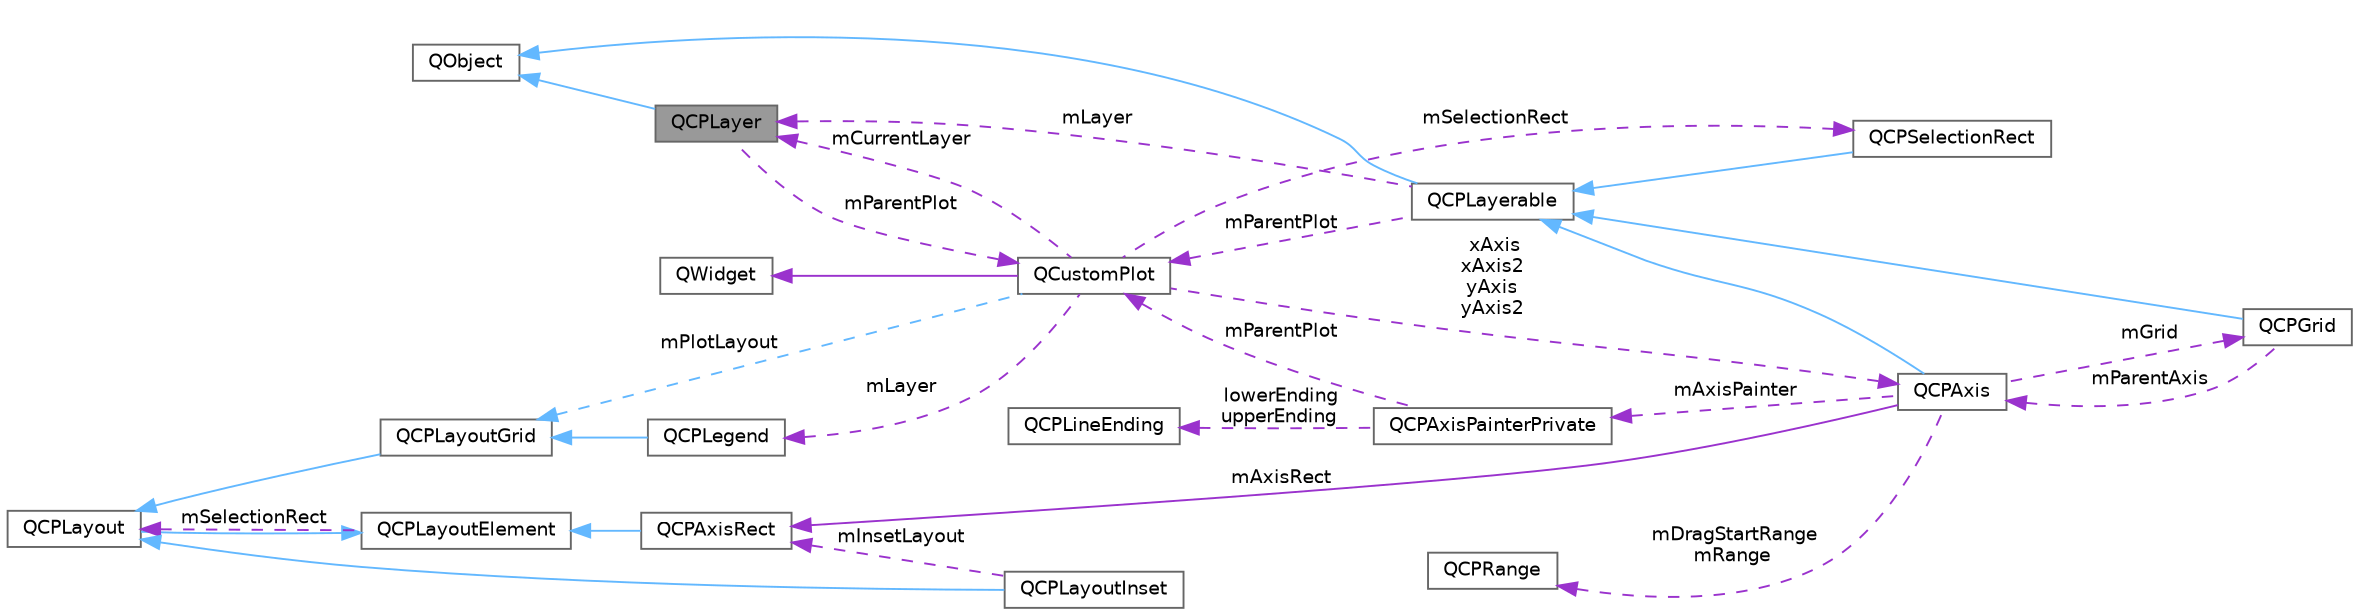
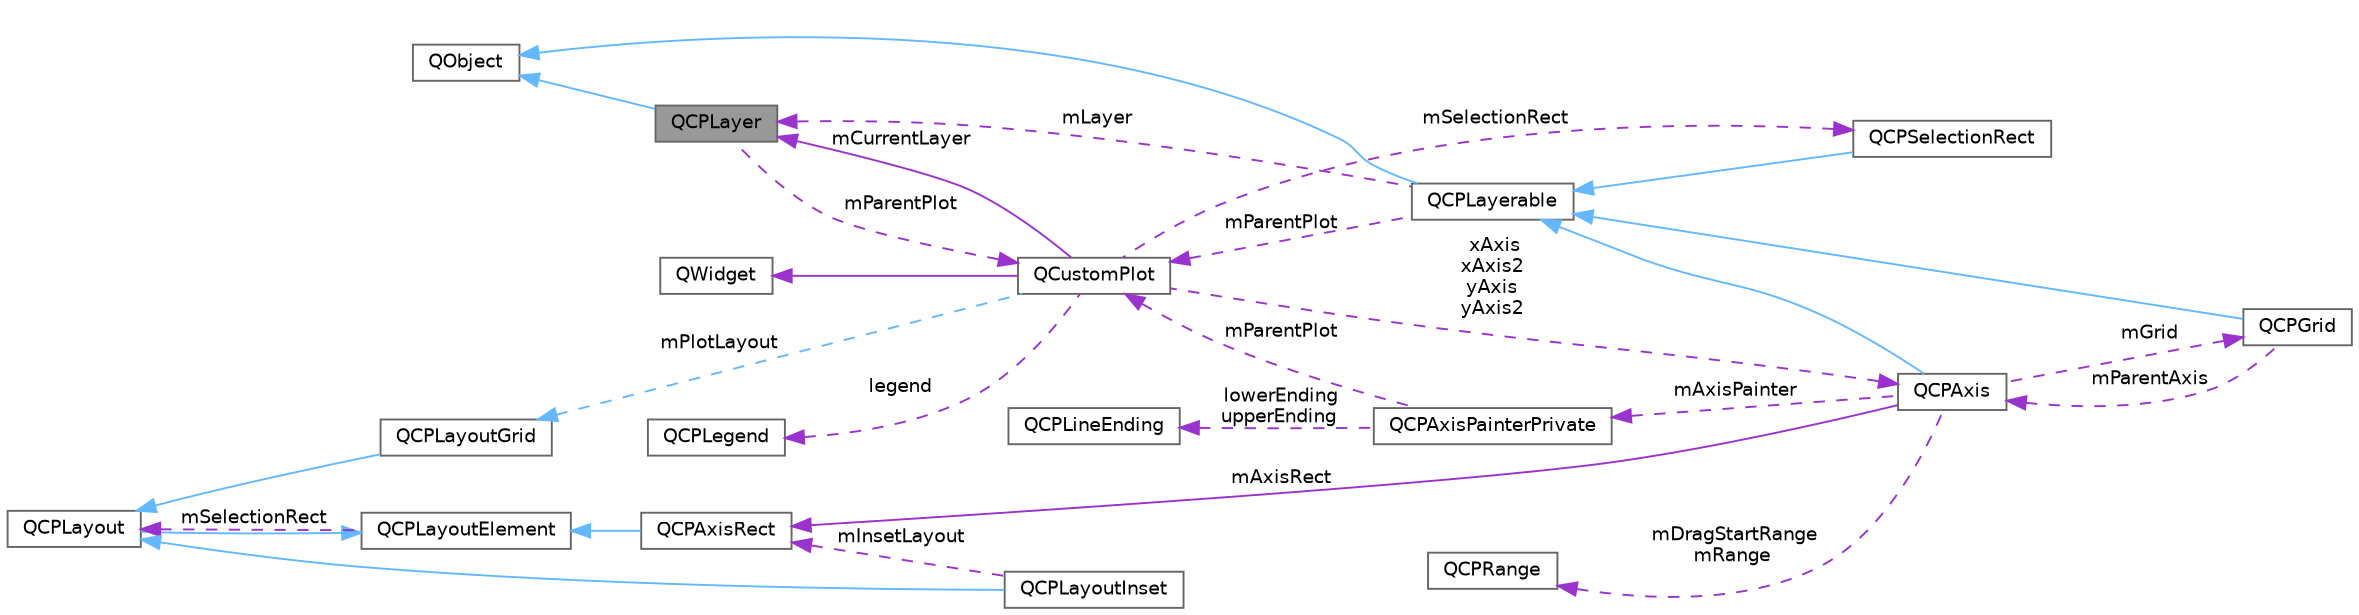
edge "QCustomPlot" -> "QCPLayer": style dashed -> solid
edge "QCustomPlot" -> "QCPLegend": label " mLayer" -> " legend"
edge "QCPLegend" -> "QCPLayoutGrid": removed
